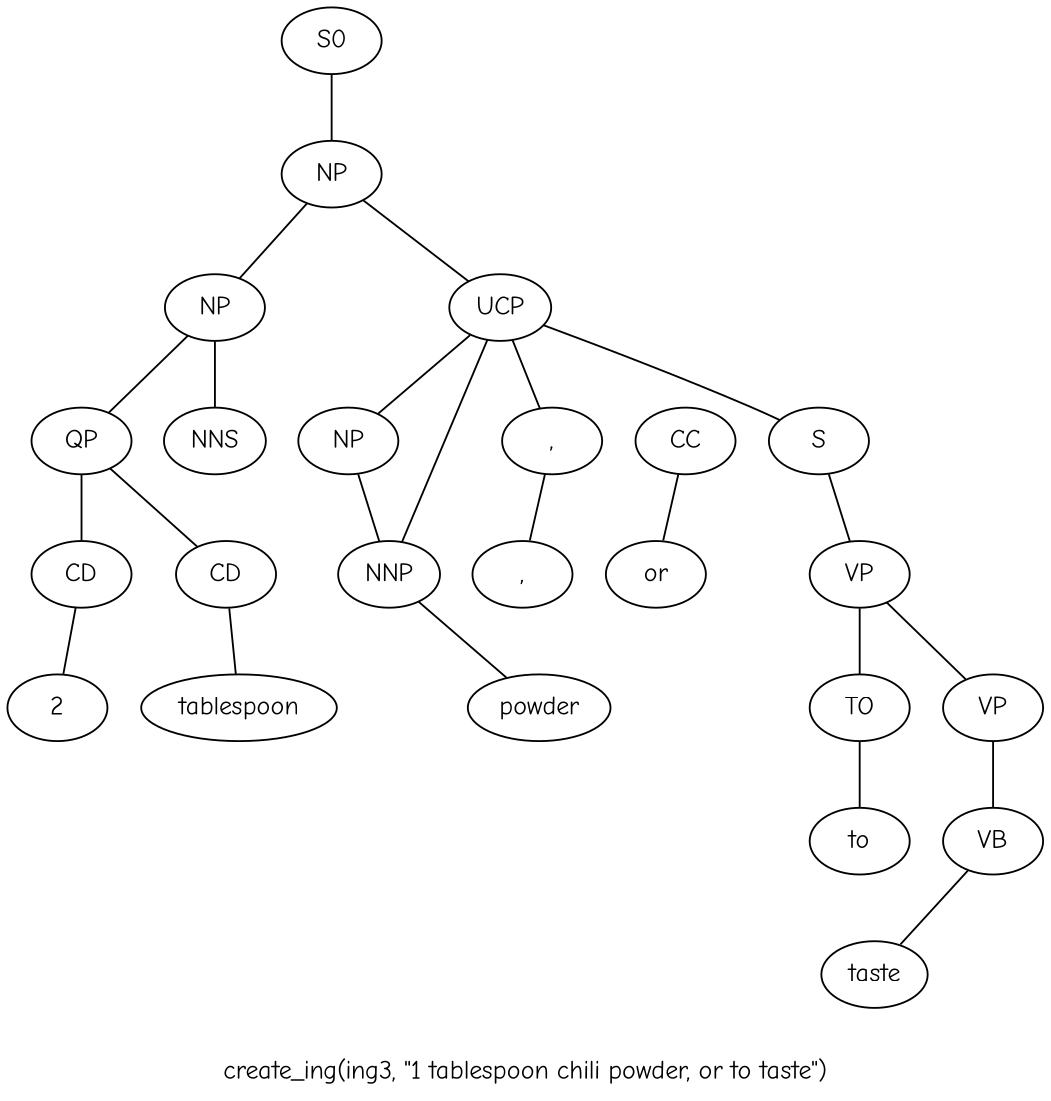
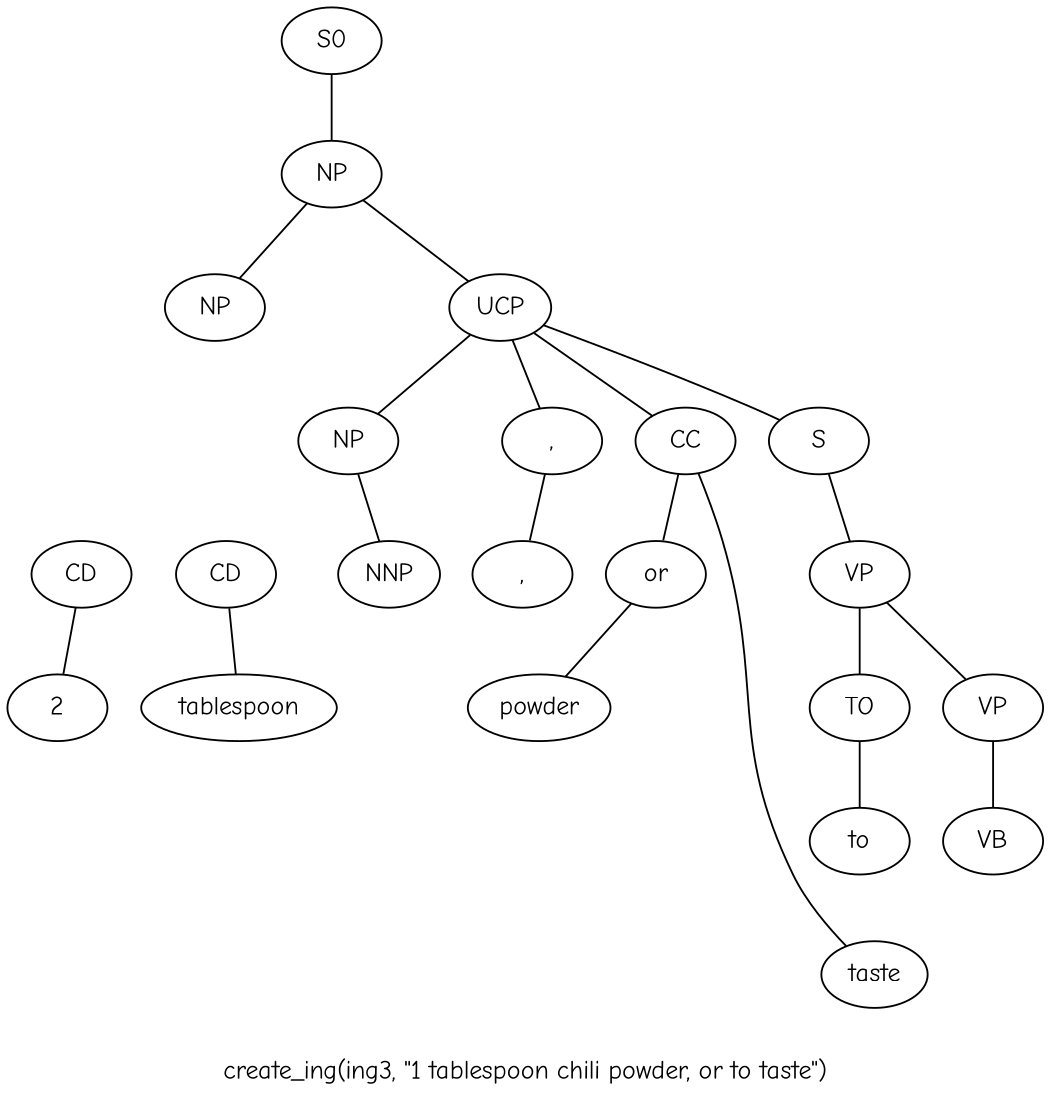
node "QP": removed
node "NNS": removed
edge "UCP" -- "NNP": now "UCP" -- "CC"
edge "NNP" -- "powder": now "or" -- "powder"
edge "VB" -- "taste": now "CC" -- "taste"
